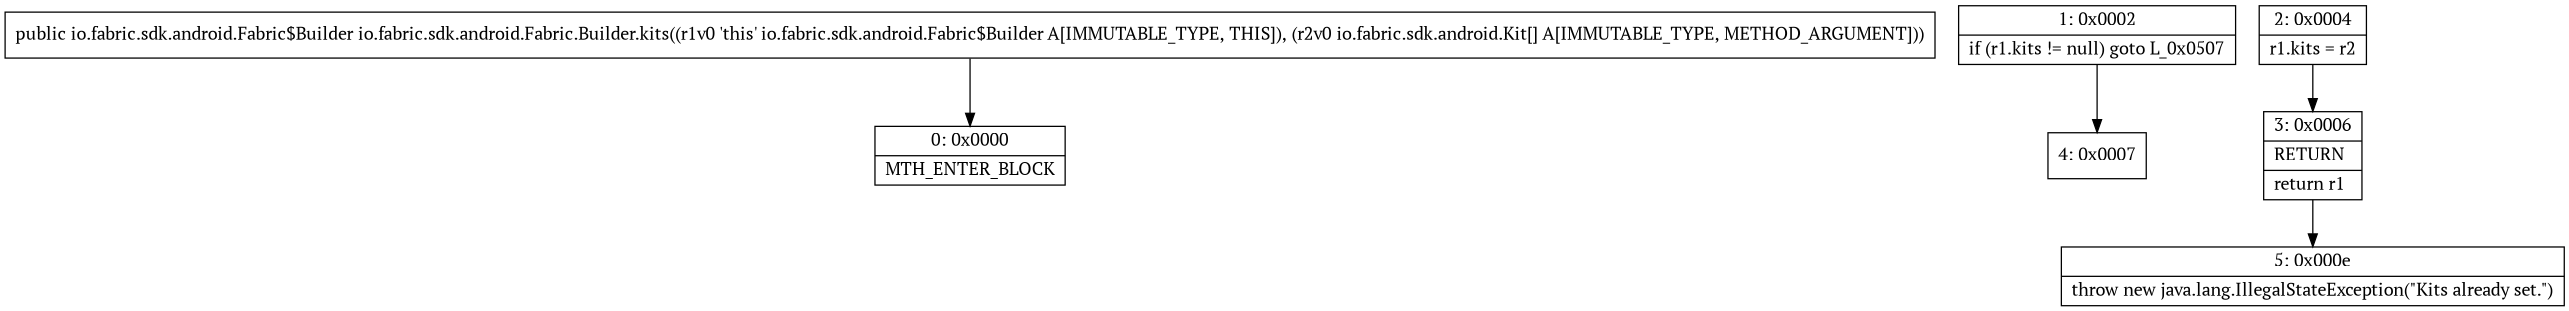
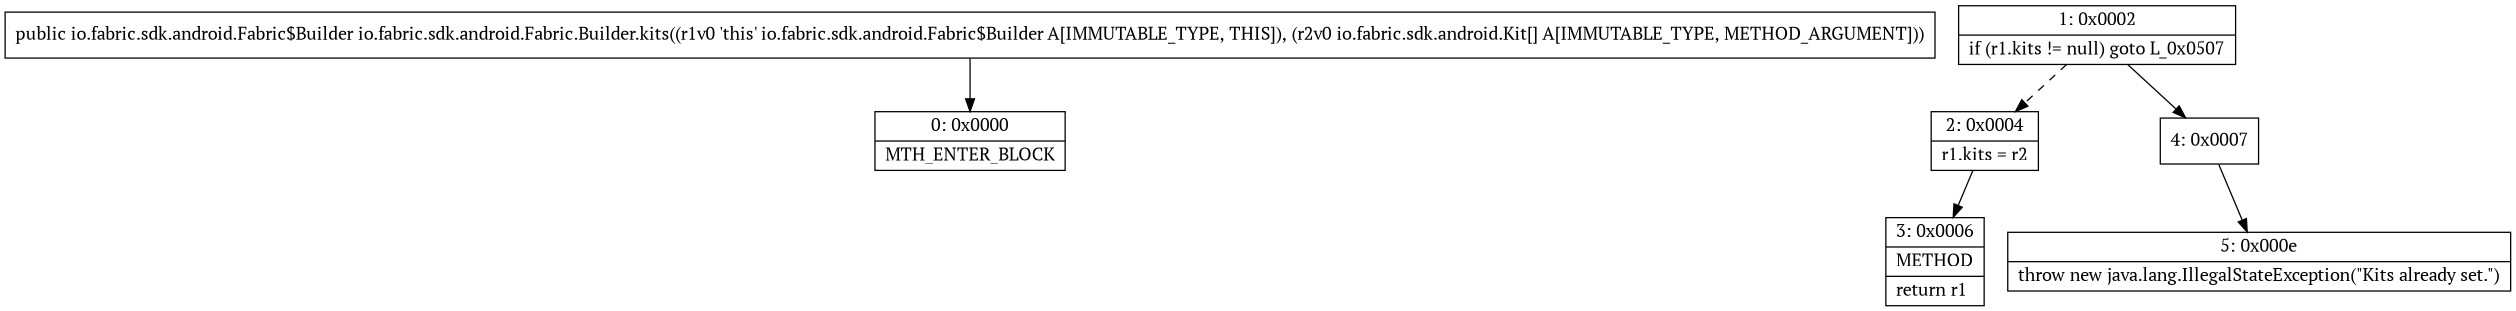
edge "1: 0x0002" -> "2: 0x0004": added
node "3: 0x0006": text "RETURN" -> "METHOD"
edge "3: 0x0006" -> "5: 0x000e": now "4: 0x0007" -> "5: 0x000e"
